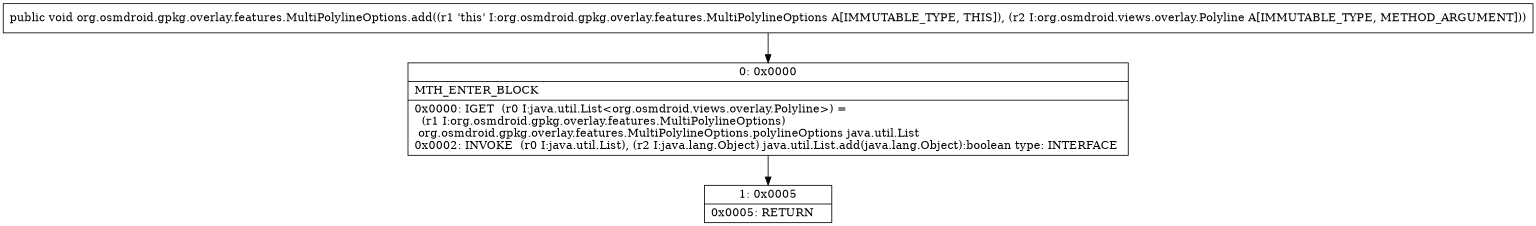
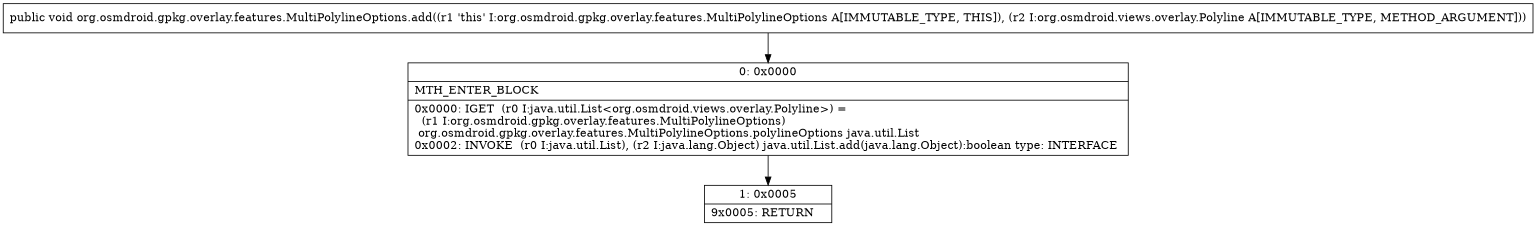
node "1: 0x0005": text "0x0005: RETURN" -> "9x0005: RETURN"
